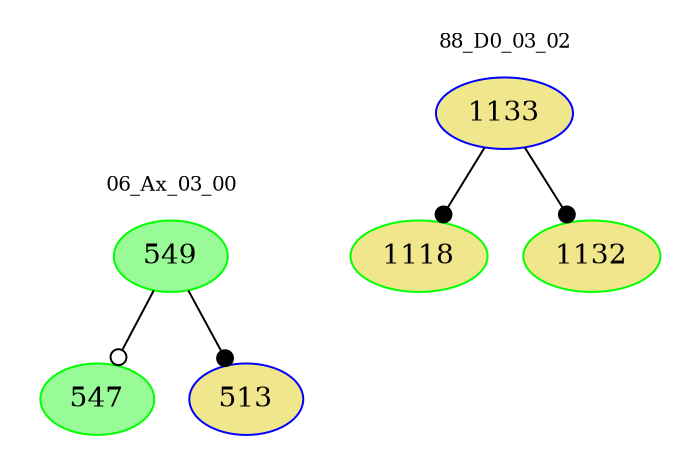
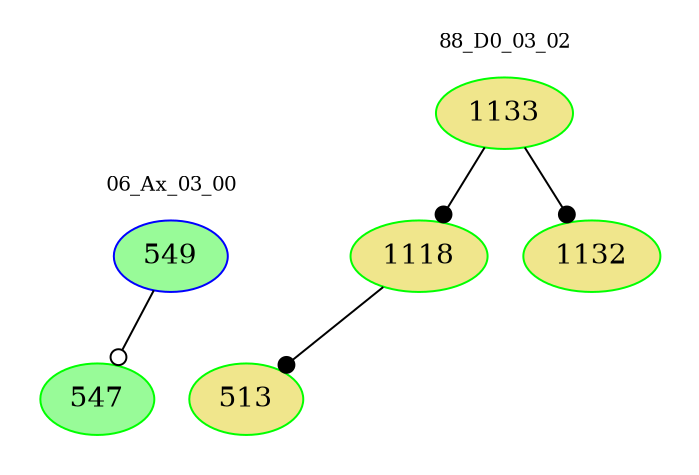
node "1133": color blue -> green
node "549": color green -> blue
edge "549" -> "513": now "1118" -> "513"
node "513": color blue -> green
